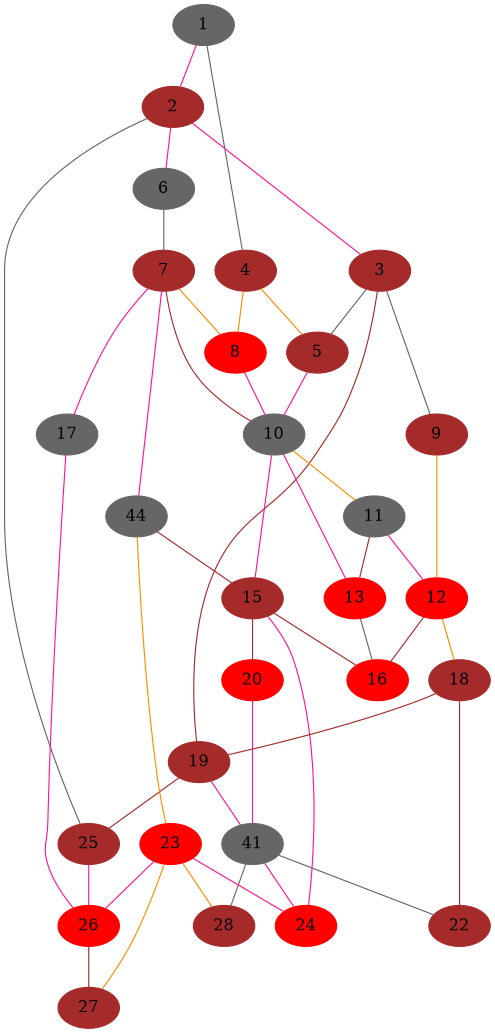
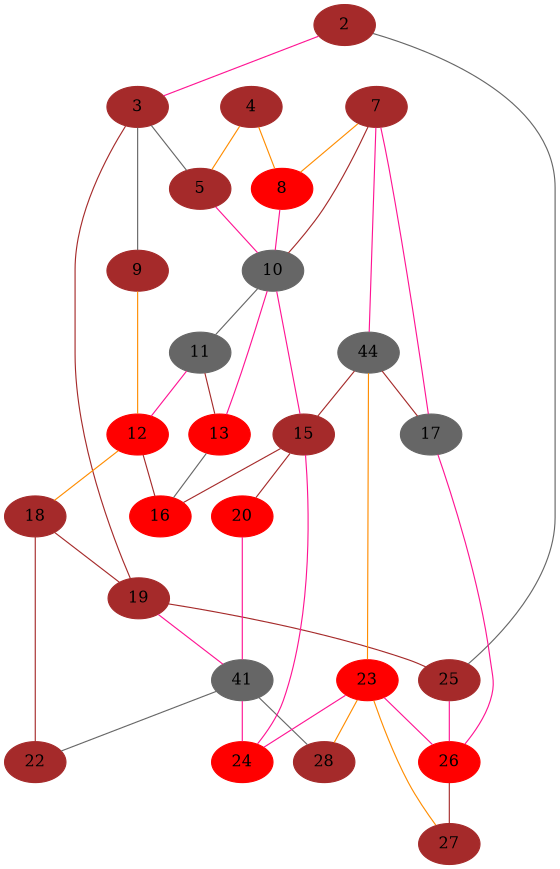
node "1": removed
node "6": removed
edge "44" -- "17": added
edge "10" -- "11": color darkorange -> gray40
